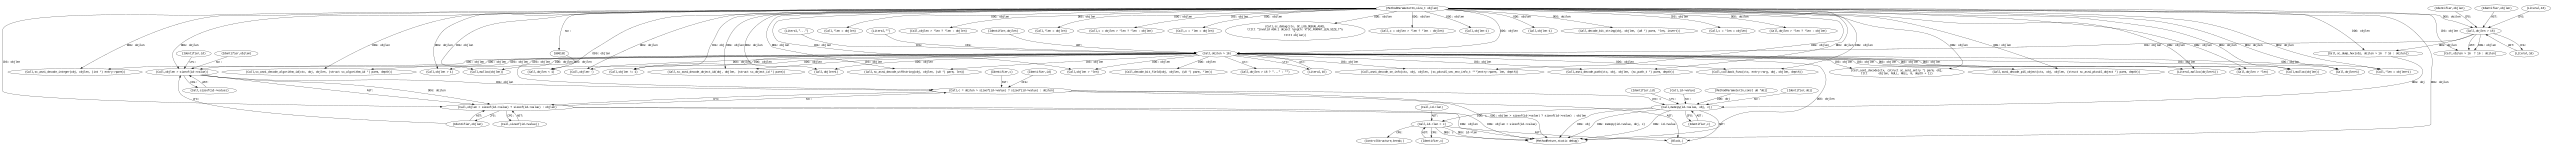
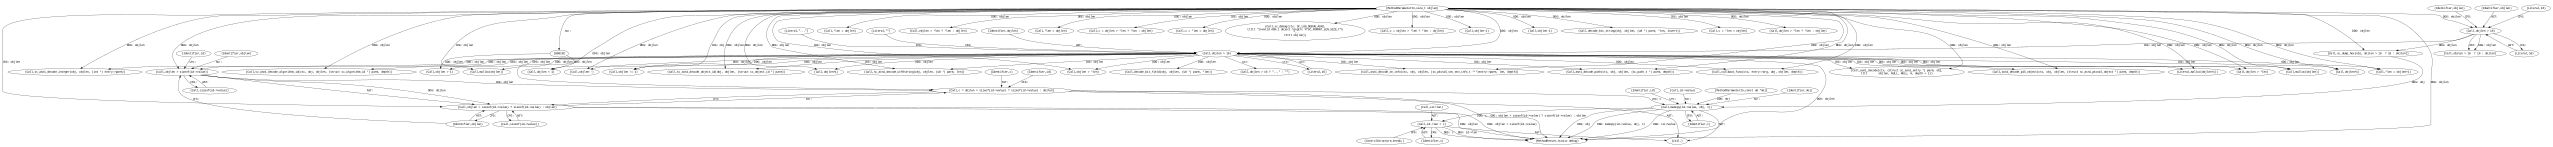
edge "(MethodParameterIn,size_t objlen)" -> "(Call,objlen > 1)": now "1000102" -> "(Call,objlen > 1)"
edge "(MethodParameterIn,size_t objlen)" -> "(Call,objlen > 16  ? 16 : objlen)": removed, label "DDG: objlen"
edge "(Call,id->len = c)" -> "(ControlStructure,break;)": reversed
node "(Block,)": label "(Block,)" -> "(Call,)"
